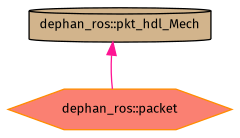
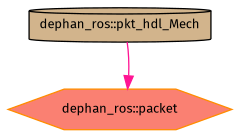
edge "dephan_ros::packet" -> "dephan_ros::pkt_hdl_Mech": reversed
